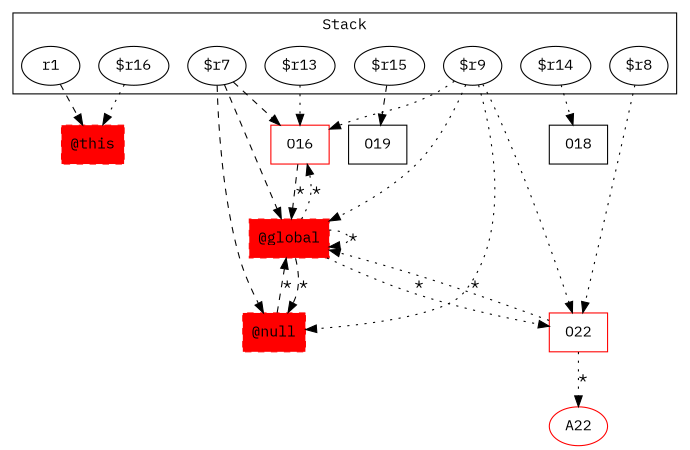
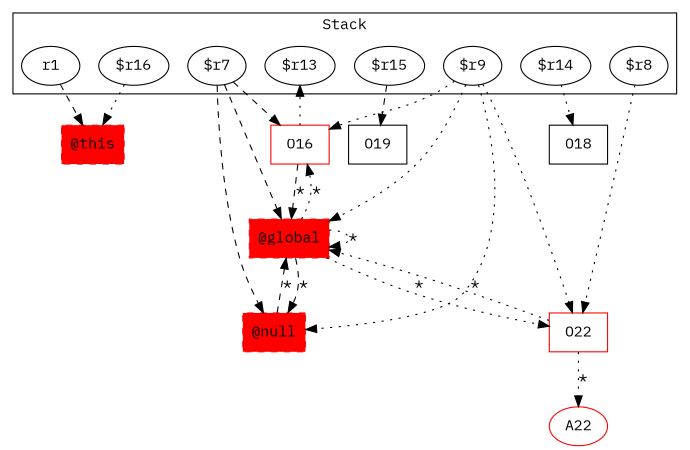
edge "$r13" -> "O16": reversed
